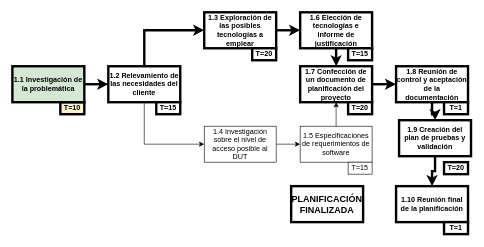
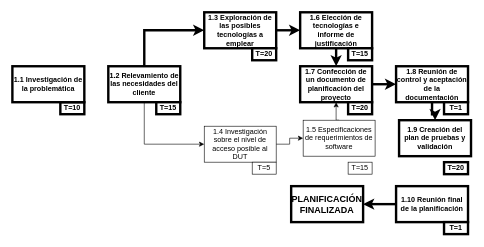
node "1.1 Investigación de la problemática": fillcolor #d5e8d4 -> #ffffff
edge "1.1 Investigación de la problemática" -> "1.2 Relevamiento de las necesidades del cliente": removed
node "T=10": fillcolor #fff2cc -> #ffffff
node "1.5 Especificaciones de requerimientos de software": moved (336, 144) -> (339, 138)
node "T=5": added
edge "1.9 Creación del plan de pruebas y validación" -> "1.10 Reunión final de la planificación": removed
edge "1.10 Reunión final de la planificación" -> "PLANIFICACIÓN FINALIZADA": added
